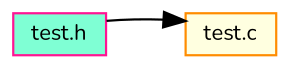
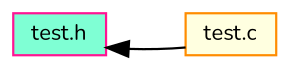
edge "test.h" -> "test.c": reversed
